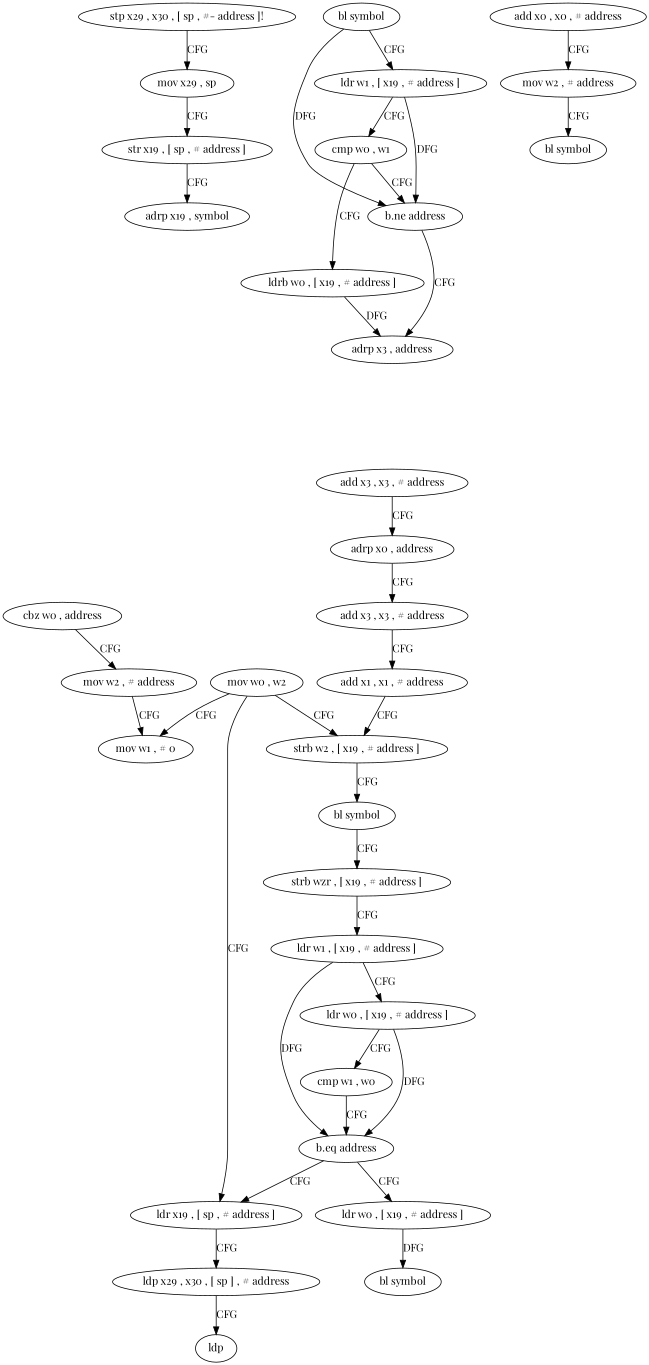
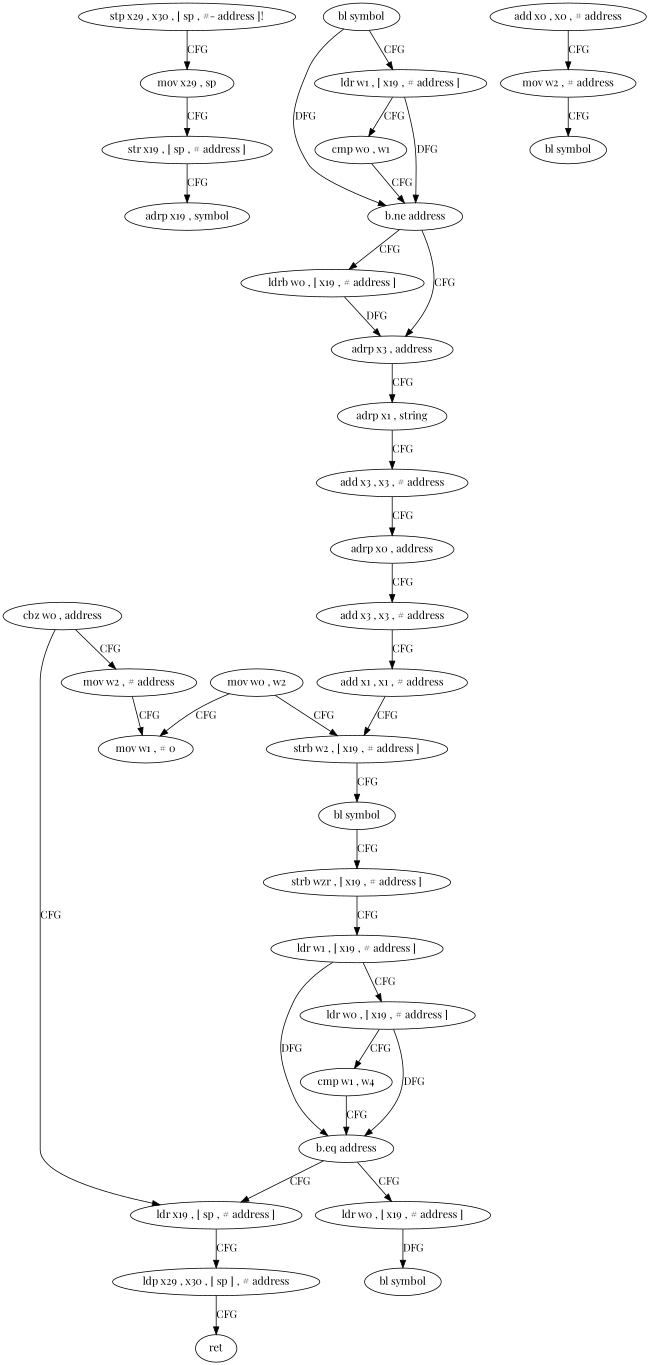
edge "cmp w0 , w1" -> "ldrb w0 , [ x19 , # address ]": now "b.ne address" -> "ldrb w0 , [ x19 , # address ]"
node "adrp x1 , string": added
edge "mov w0 , w2" -> "ldr x19 , [ sp , # address ]": now "cbz w0 , address" -> "ldr x19 , [ sp , # address ]"
node "cmp w1 , w0": label "cmp w1 , w0" -> "cmp w1 , w4"
node "ldp": label "ldp" -> "ret"
